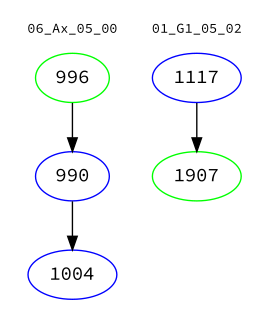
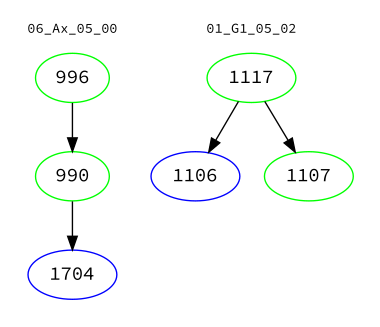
node "1117": color blue -> green
node "990": color blue -> green
node "1106": added
node "1907": label "1907" -> "1107"
node "1004": label "1004" -> "1704"
